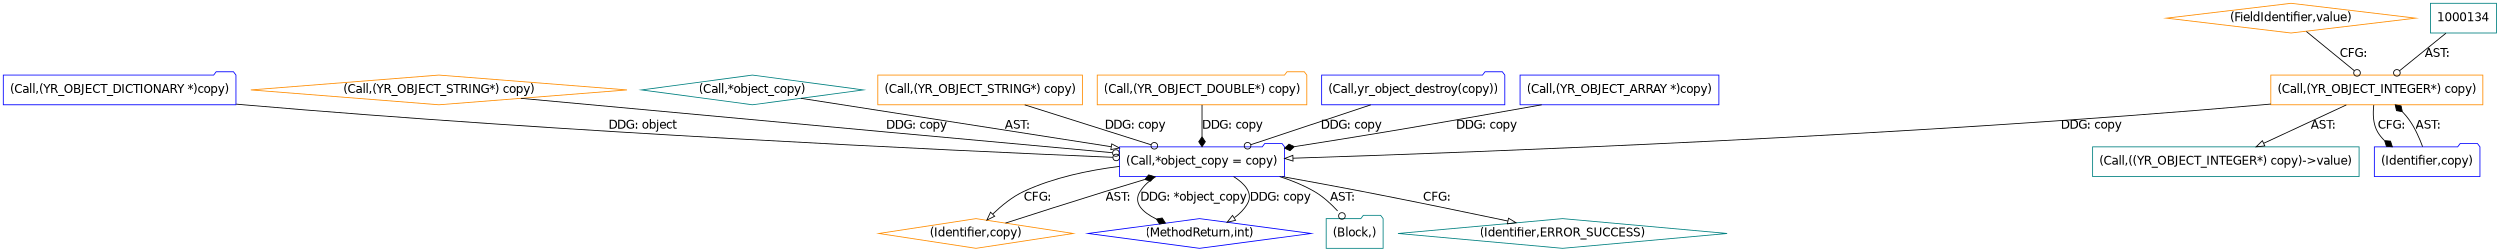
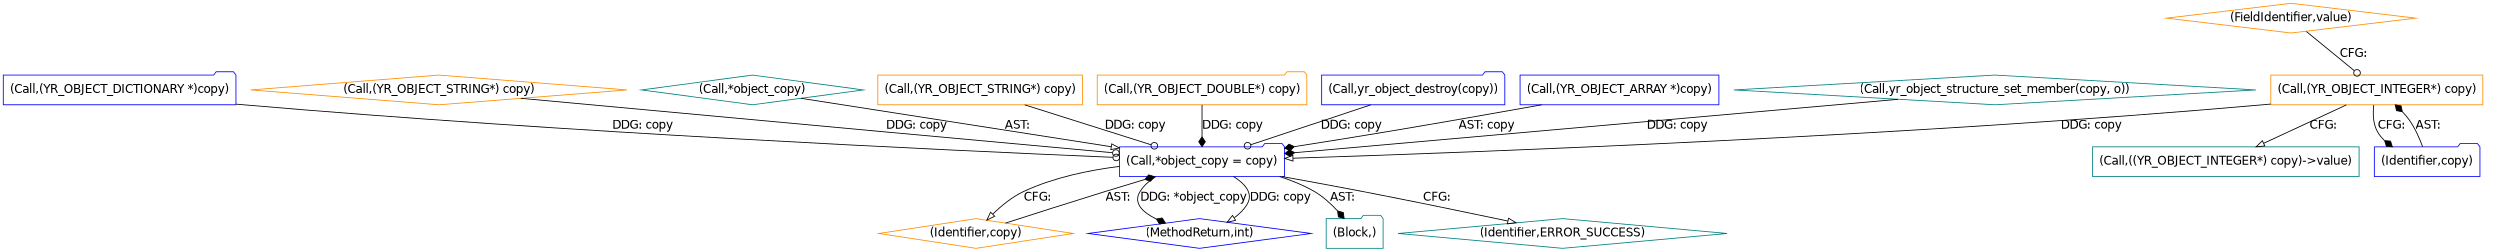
node "1000134": removed
node "(Call,yr_object_structure_set_member(copy, o))": added
edge "(Call,(YR_OBJECT_DICTIONARY *)copy)" -> "(Call,*object_copy = copy)": label "DDG: object" -> "DDG: copy"
edge "(Call,(YR_OBJECT_ARRAY *)copy)" -> "(Call,*object_copy = copy)": label "DDG: copy" -> "AST: copy"
edge "(Call,(YR_OBJECT_INTEGER*) copy)" -> "(Call,((YR_OBJECT_INTEGER*) copy)->value)": label "AST: " -> "CFG: "
edge "(Call,*object_copy = copy)" -> "(Block,)": arrowhead odot -> diamond
